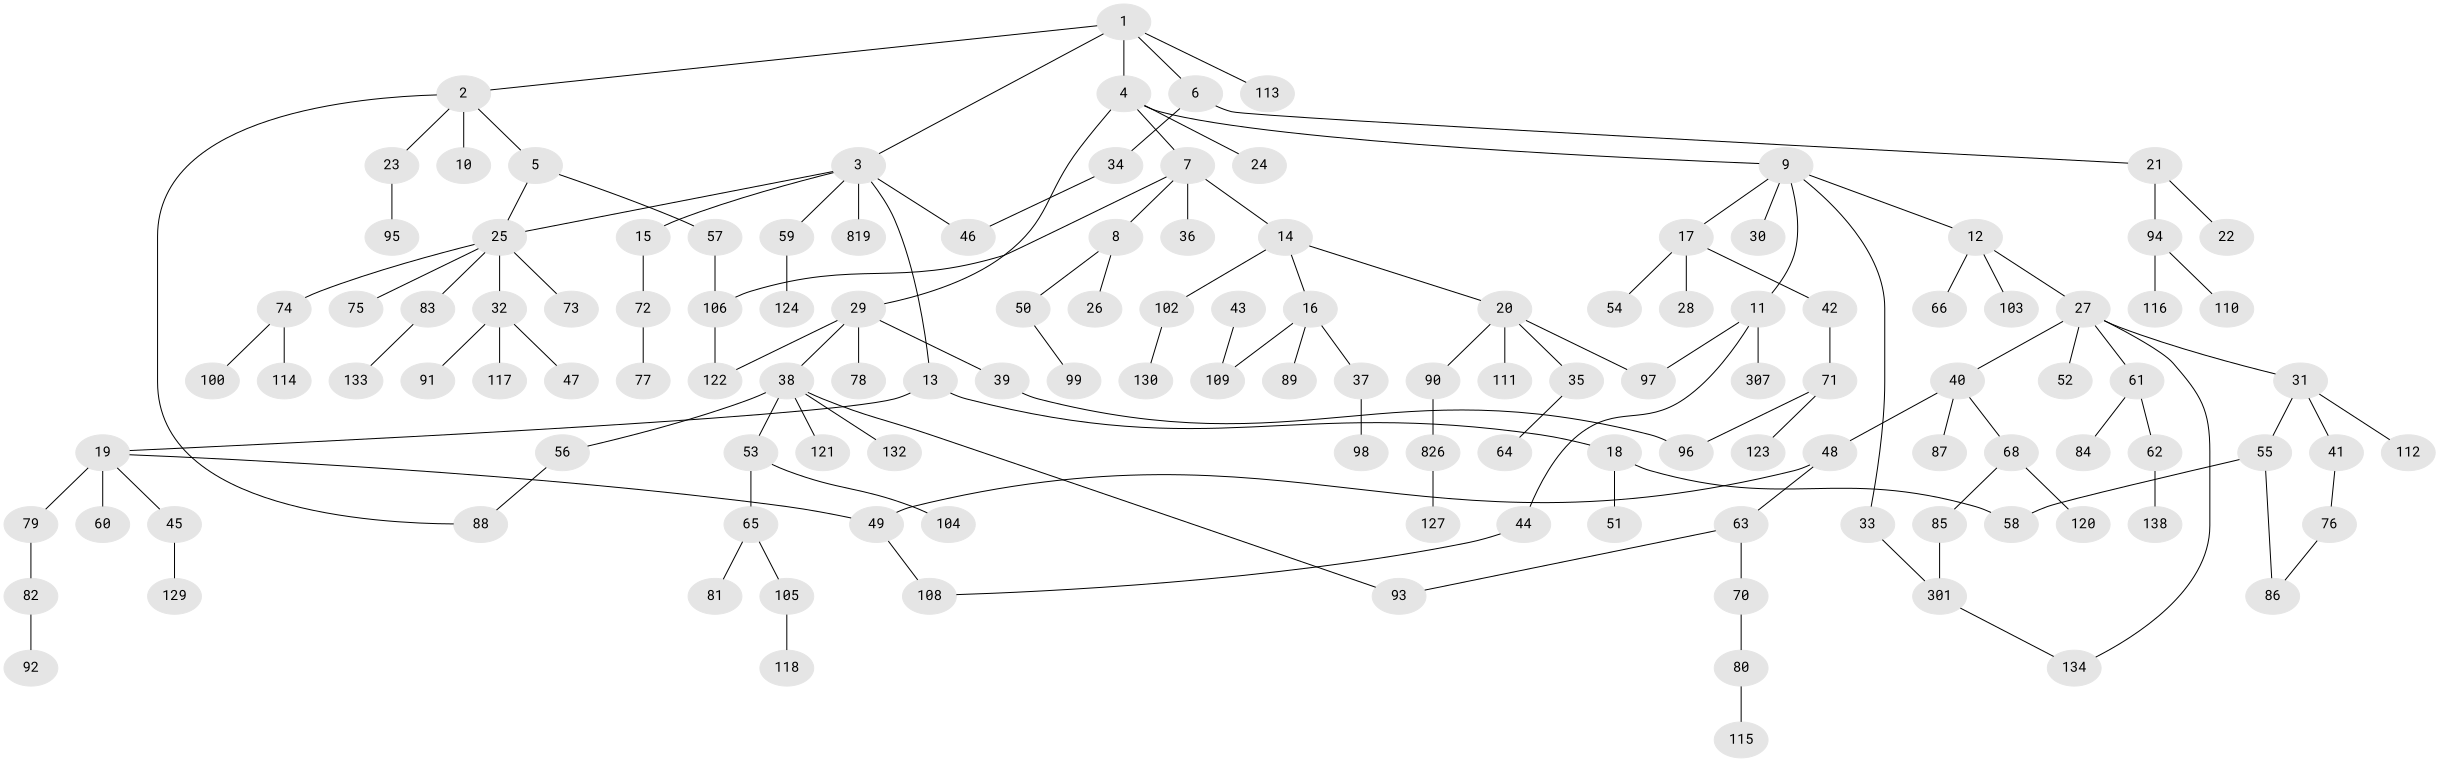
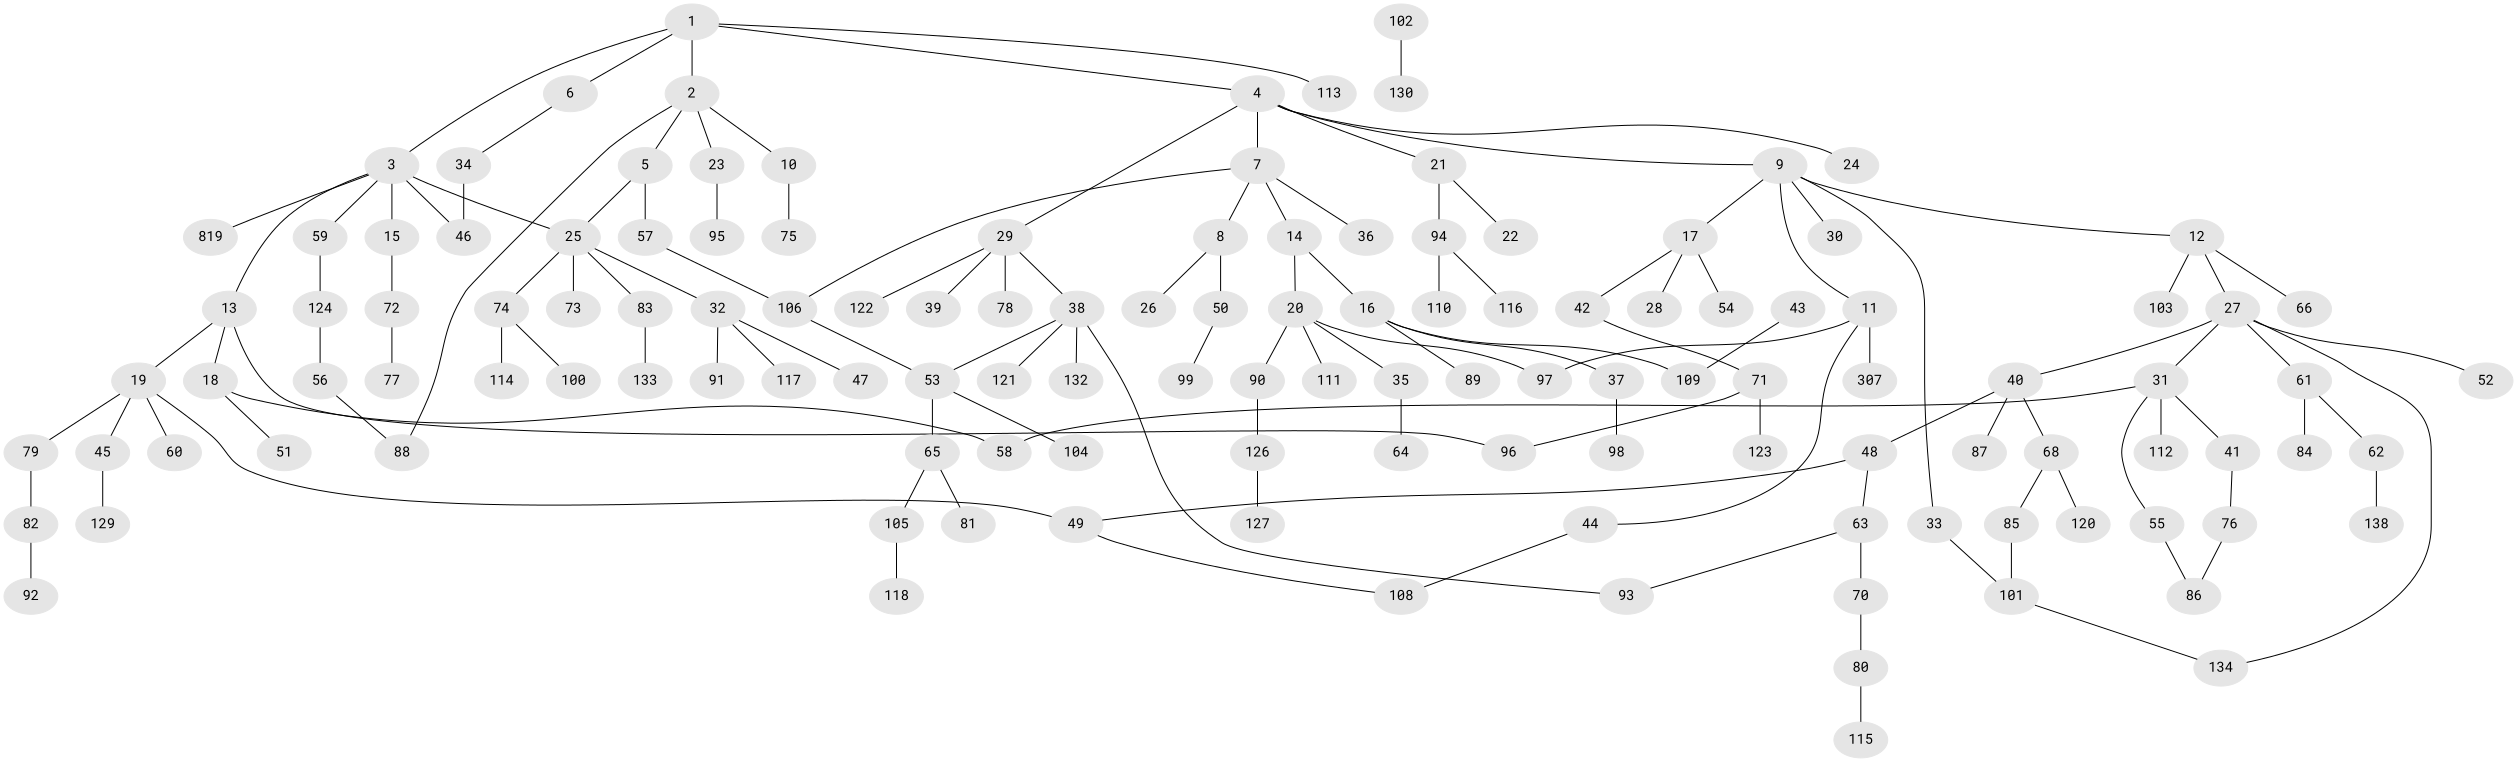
edge "6" -- "21": now "4" -- "21"
edge "25" -- "75": now "10" -- "75"
edge "14" -- "102": removed
edge "106" -- "122": now "106" -- "53"
edge "39" -- "96": now "13" -- "96"
edge "38" -- "56": now "124" -- "56"
node "826": label "826" -> "126"
edge "55" -- "58": now "31" -- "58"
node "301": label "301" -> "101"
